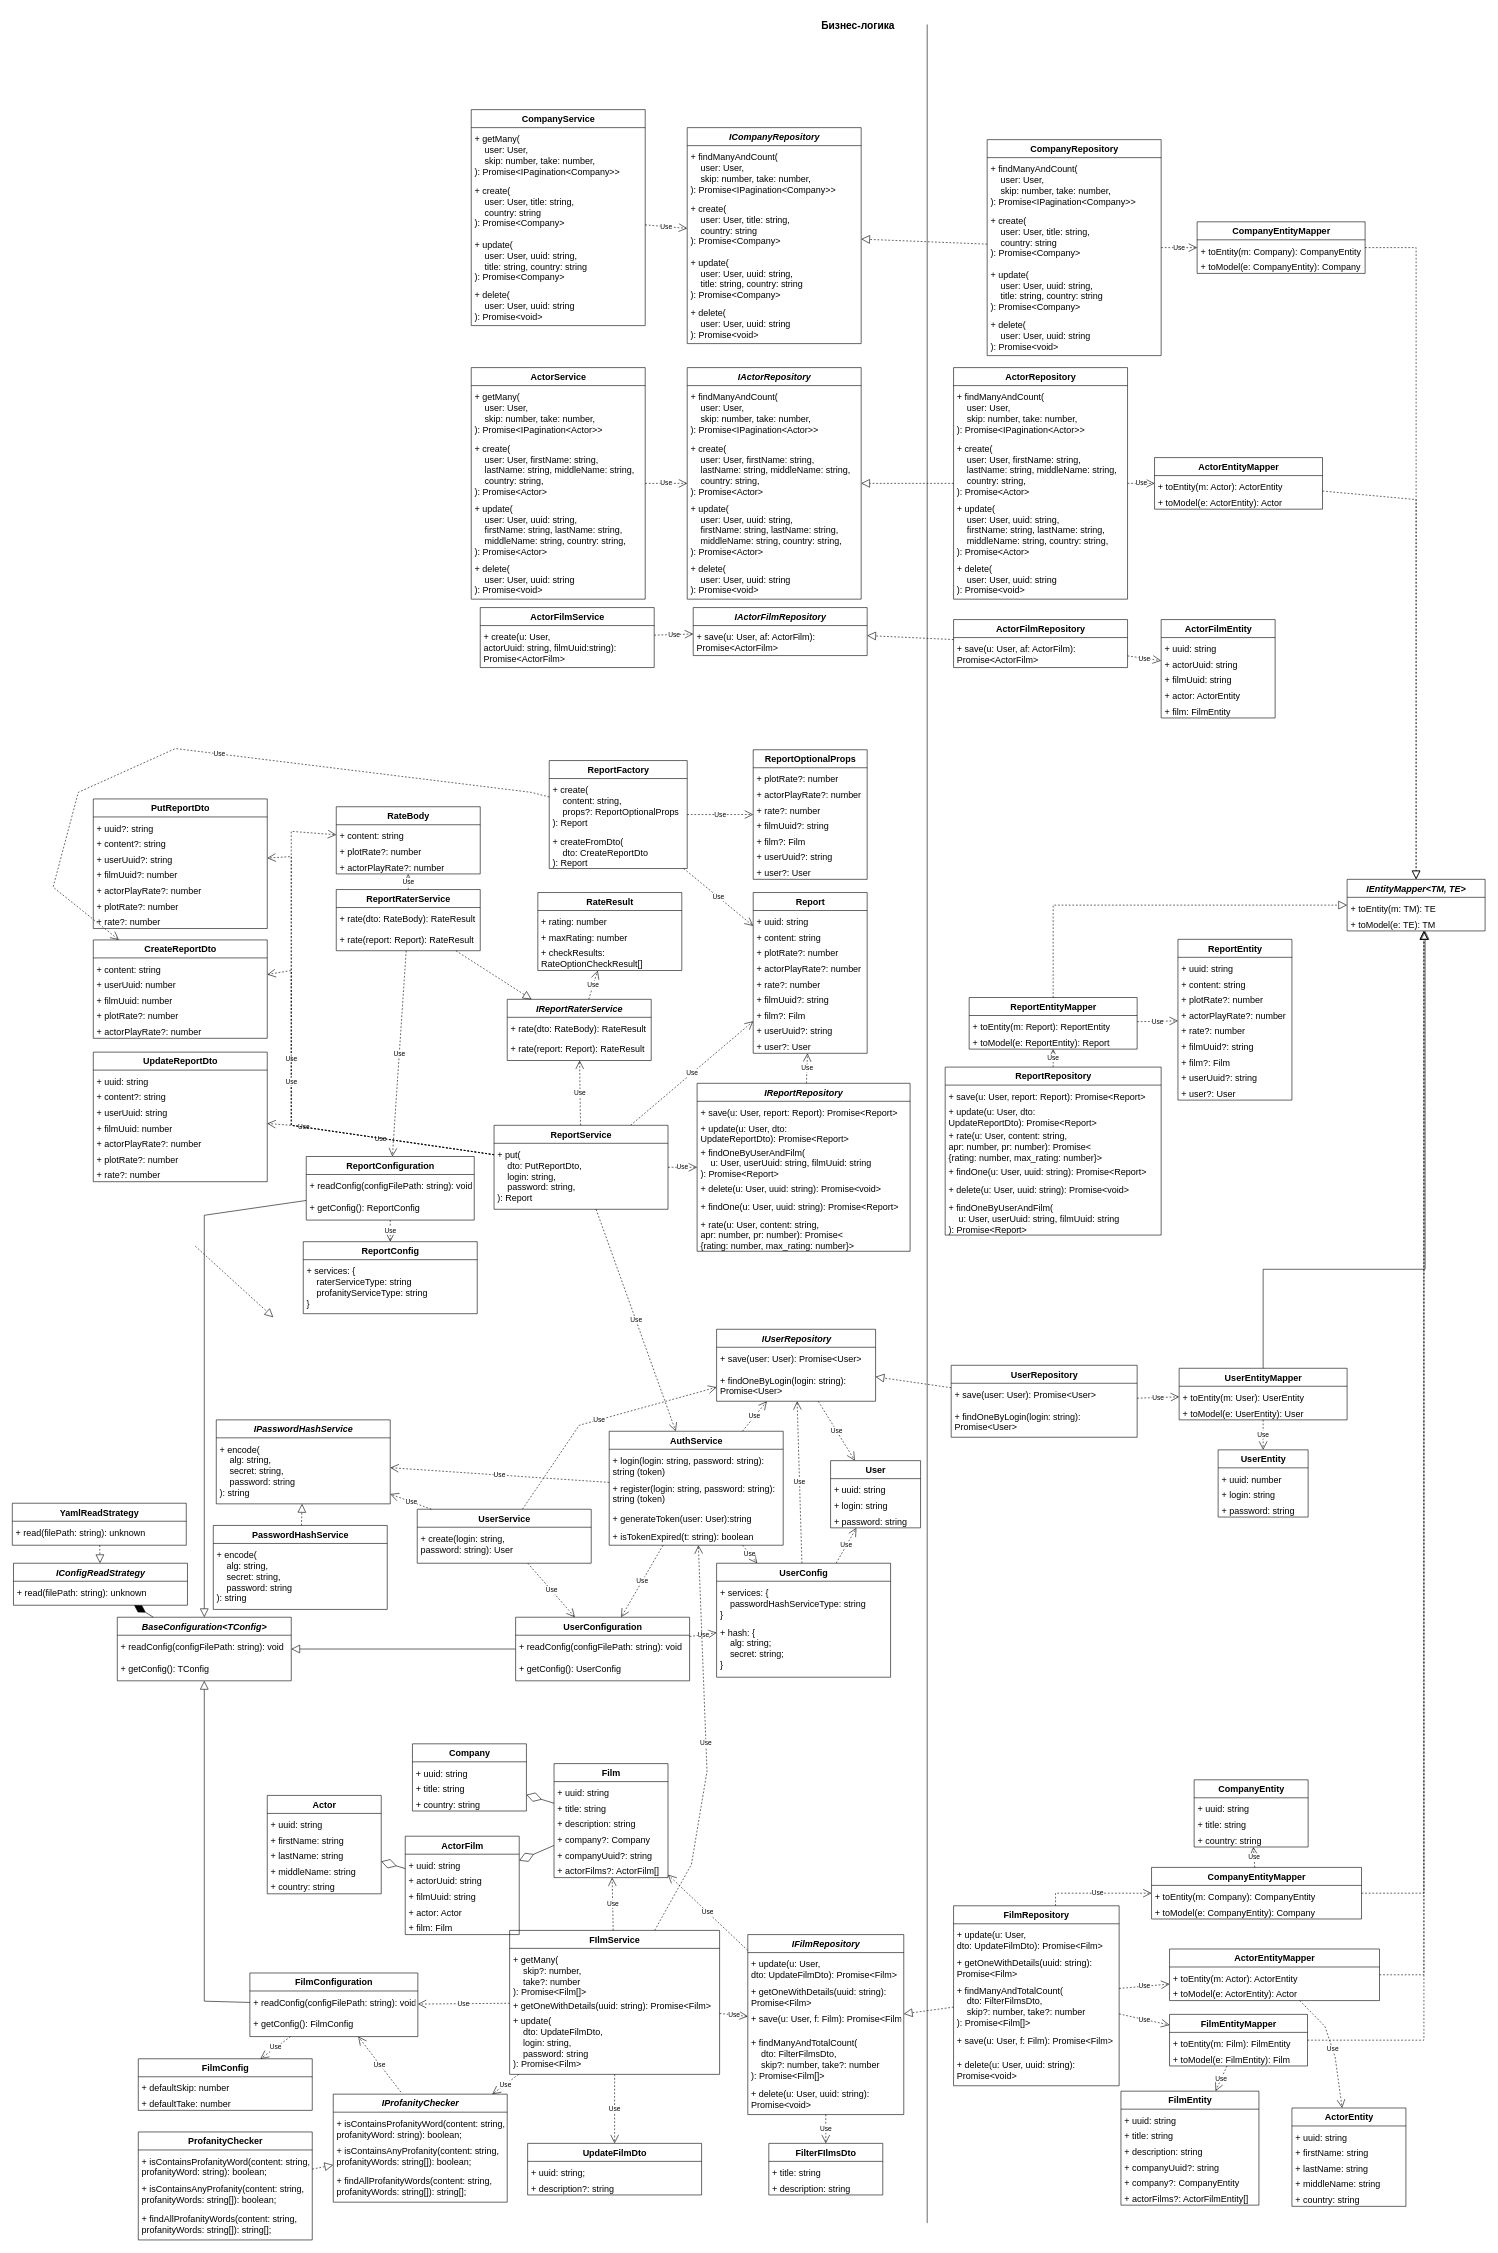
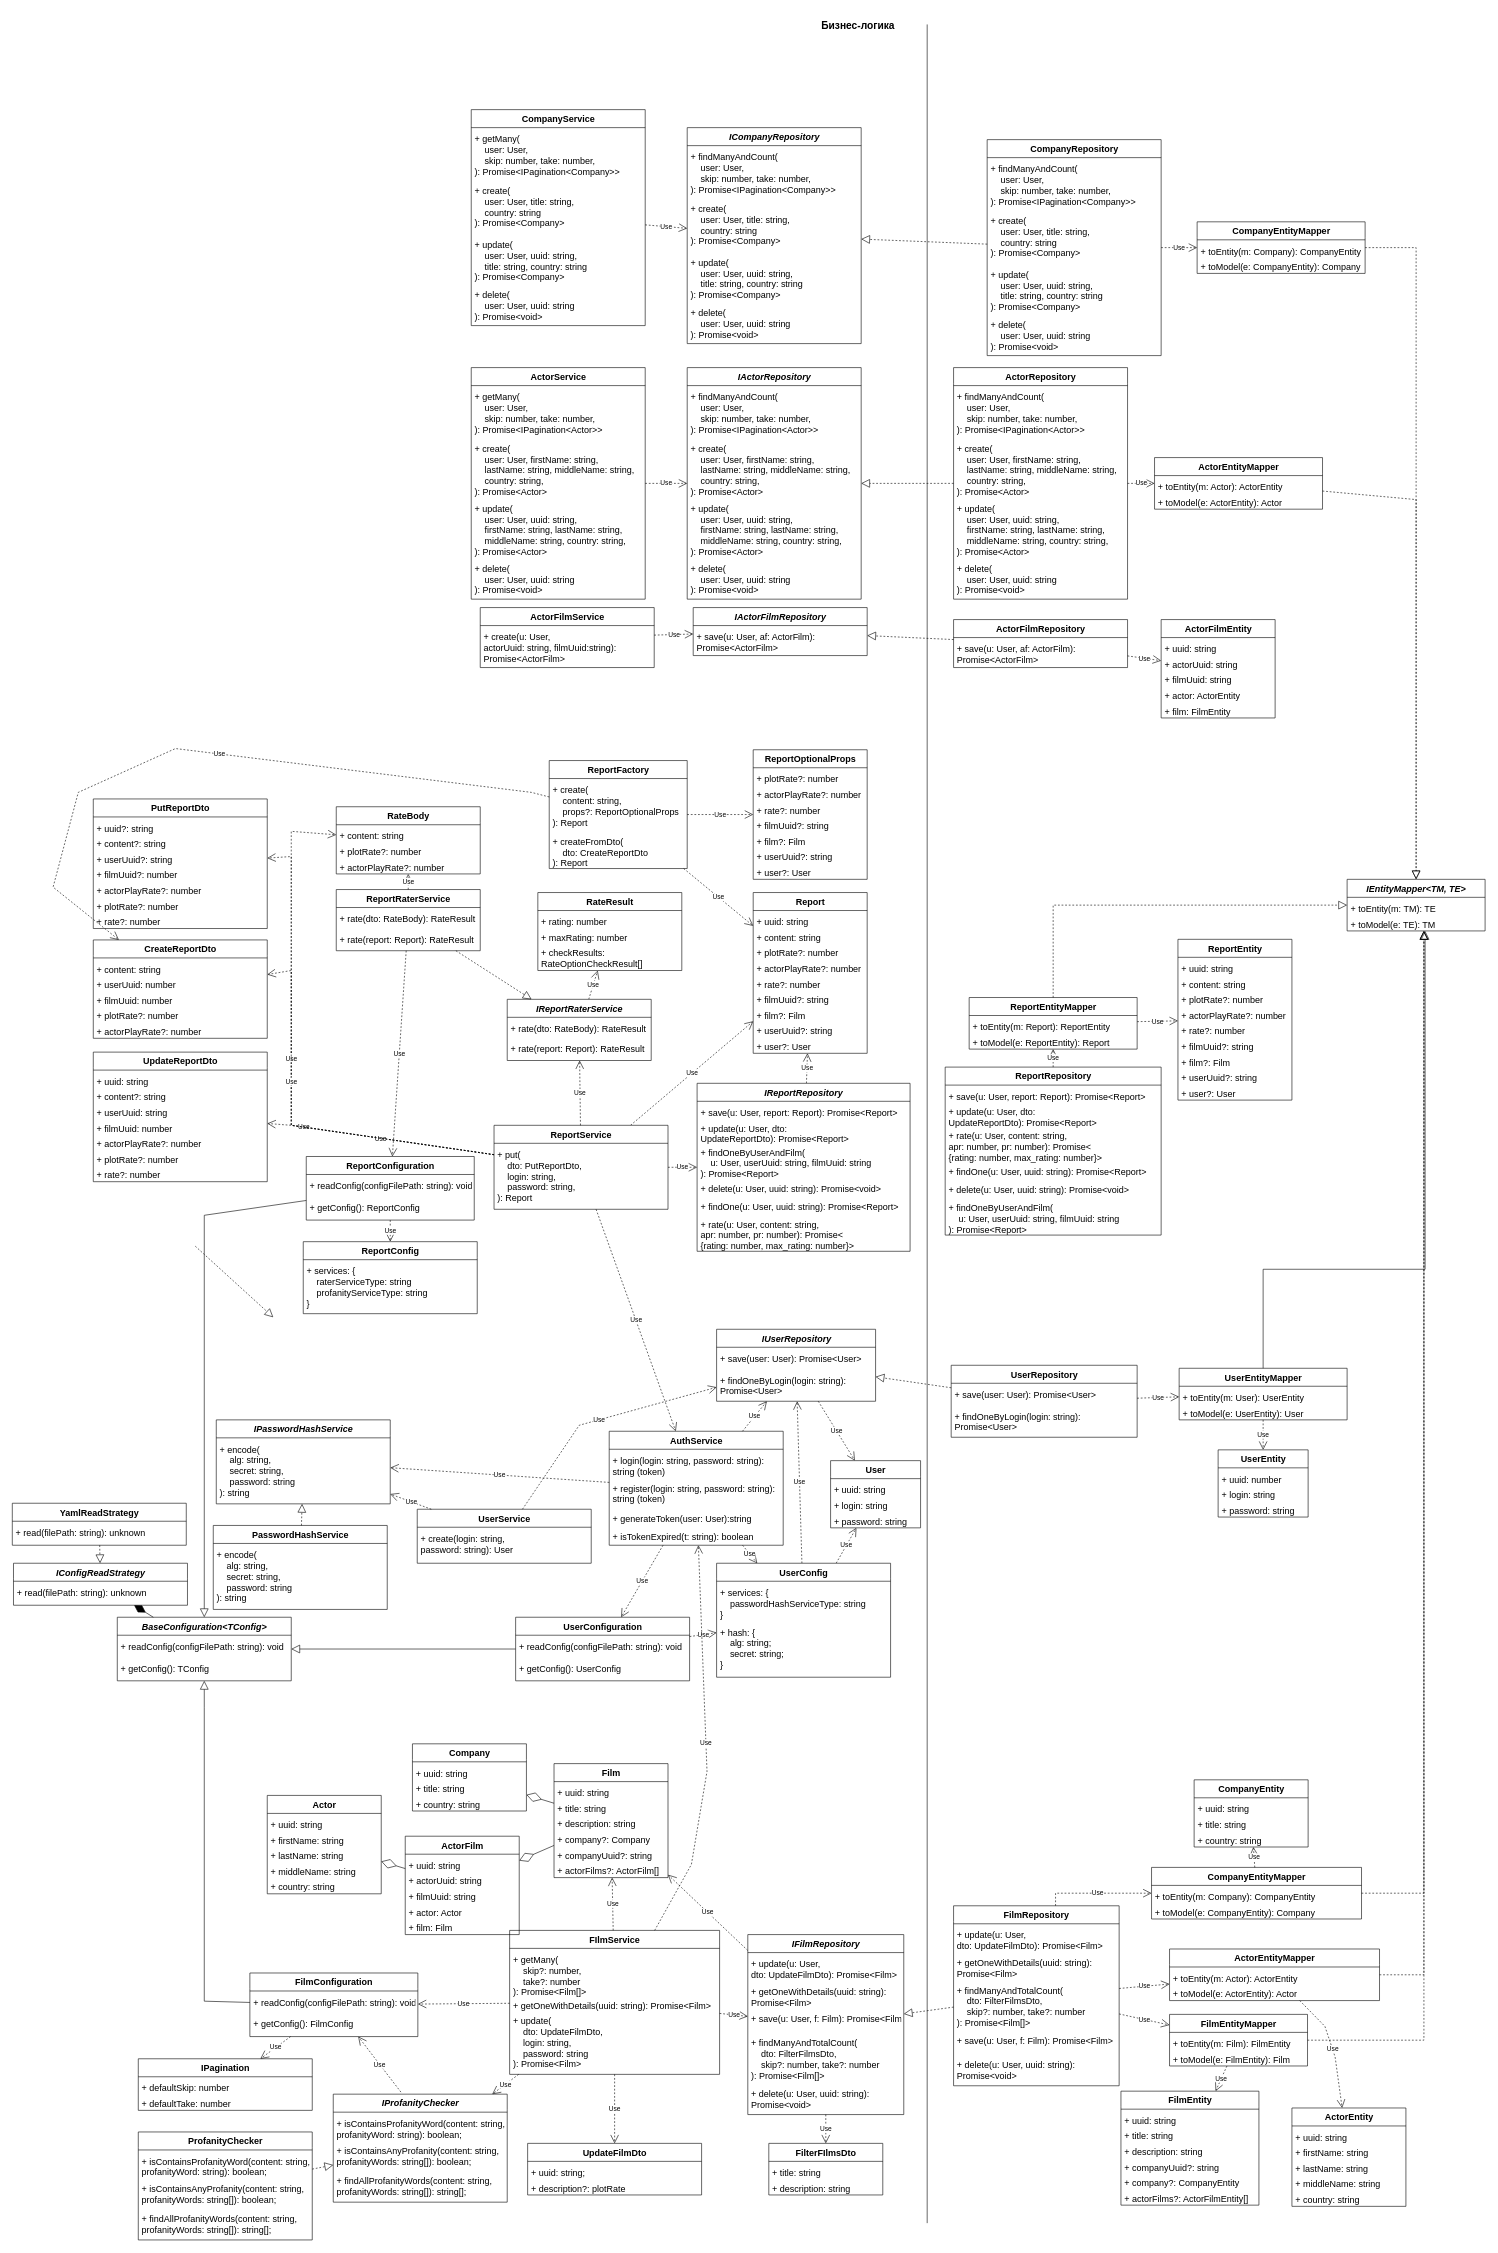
edge "UserService" -> "UserConfiguration": removed, label "Use"
node "FilmConfig": label "FilmConfig" -> "IPagination"
node "+ description?: string": label "+ description?: string" -> "+ description?: plotRate"
